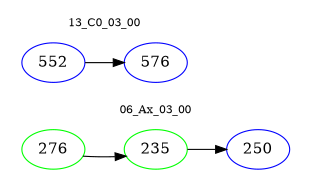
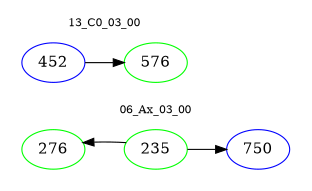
node "552": label "552" -> "452"
node "576": color blue -> green
node "250": label "250" -> "750"
edge "276" -> "235": reversed
